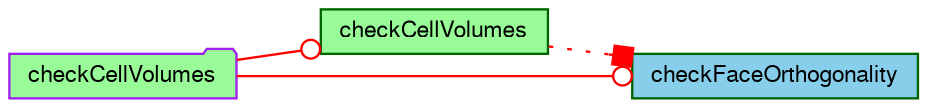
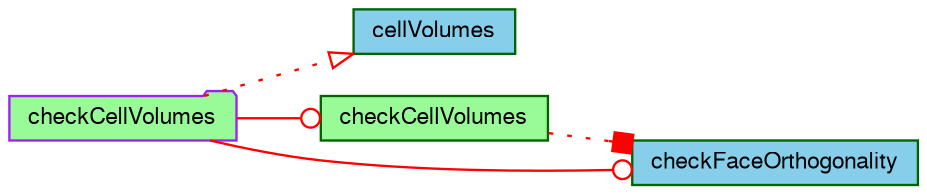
node "cellVolumes": added
